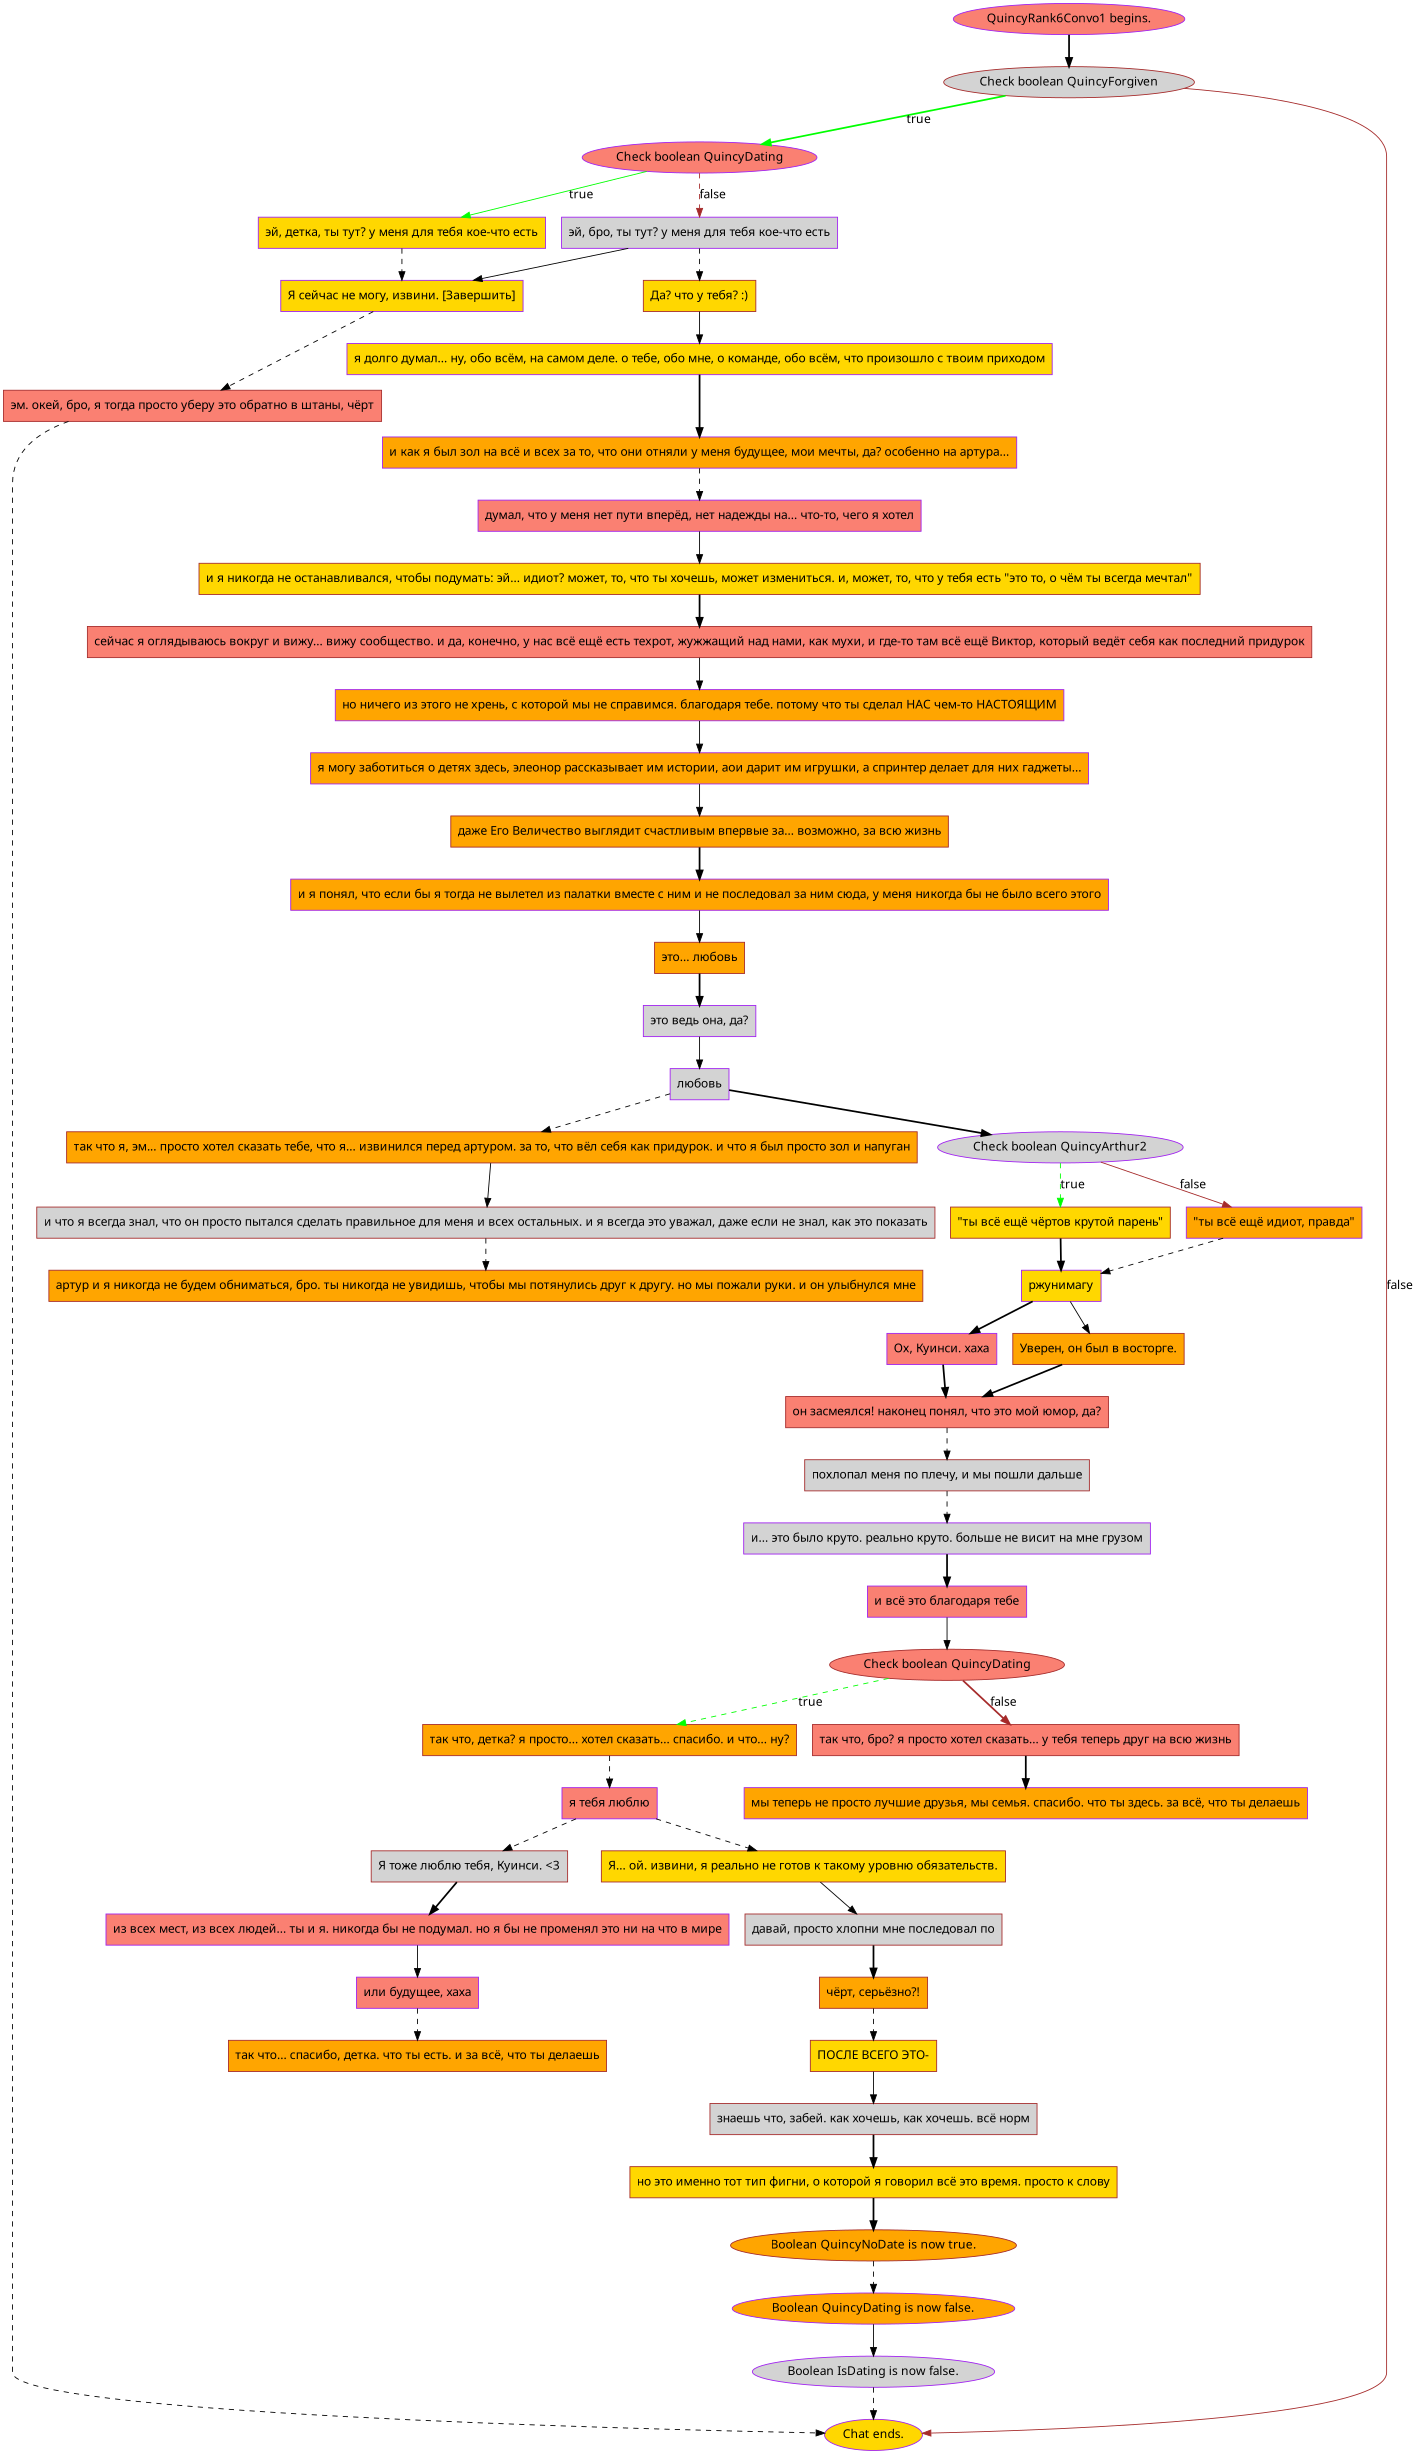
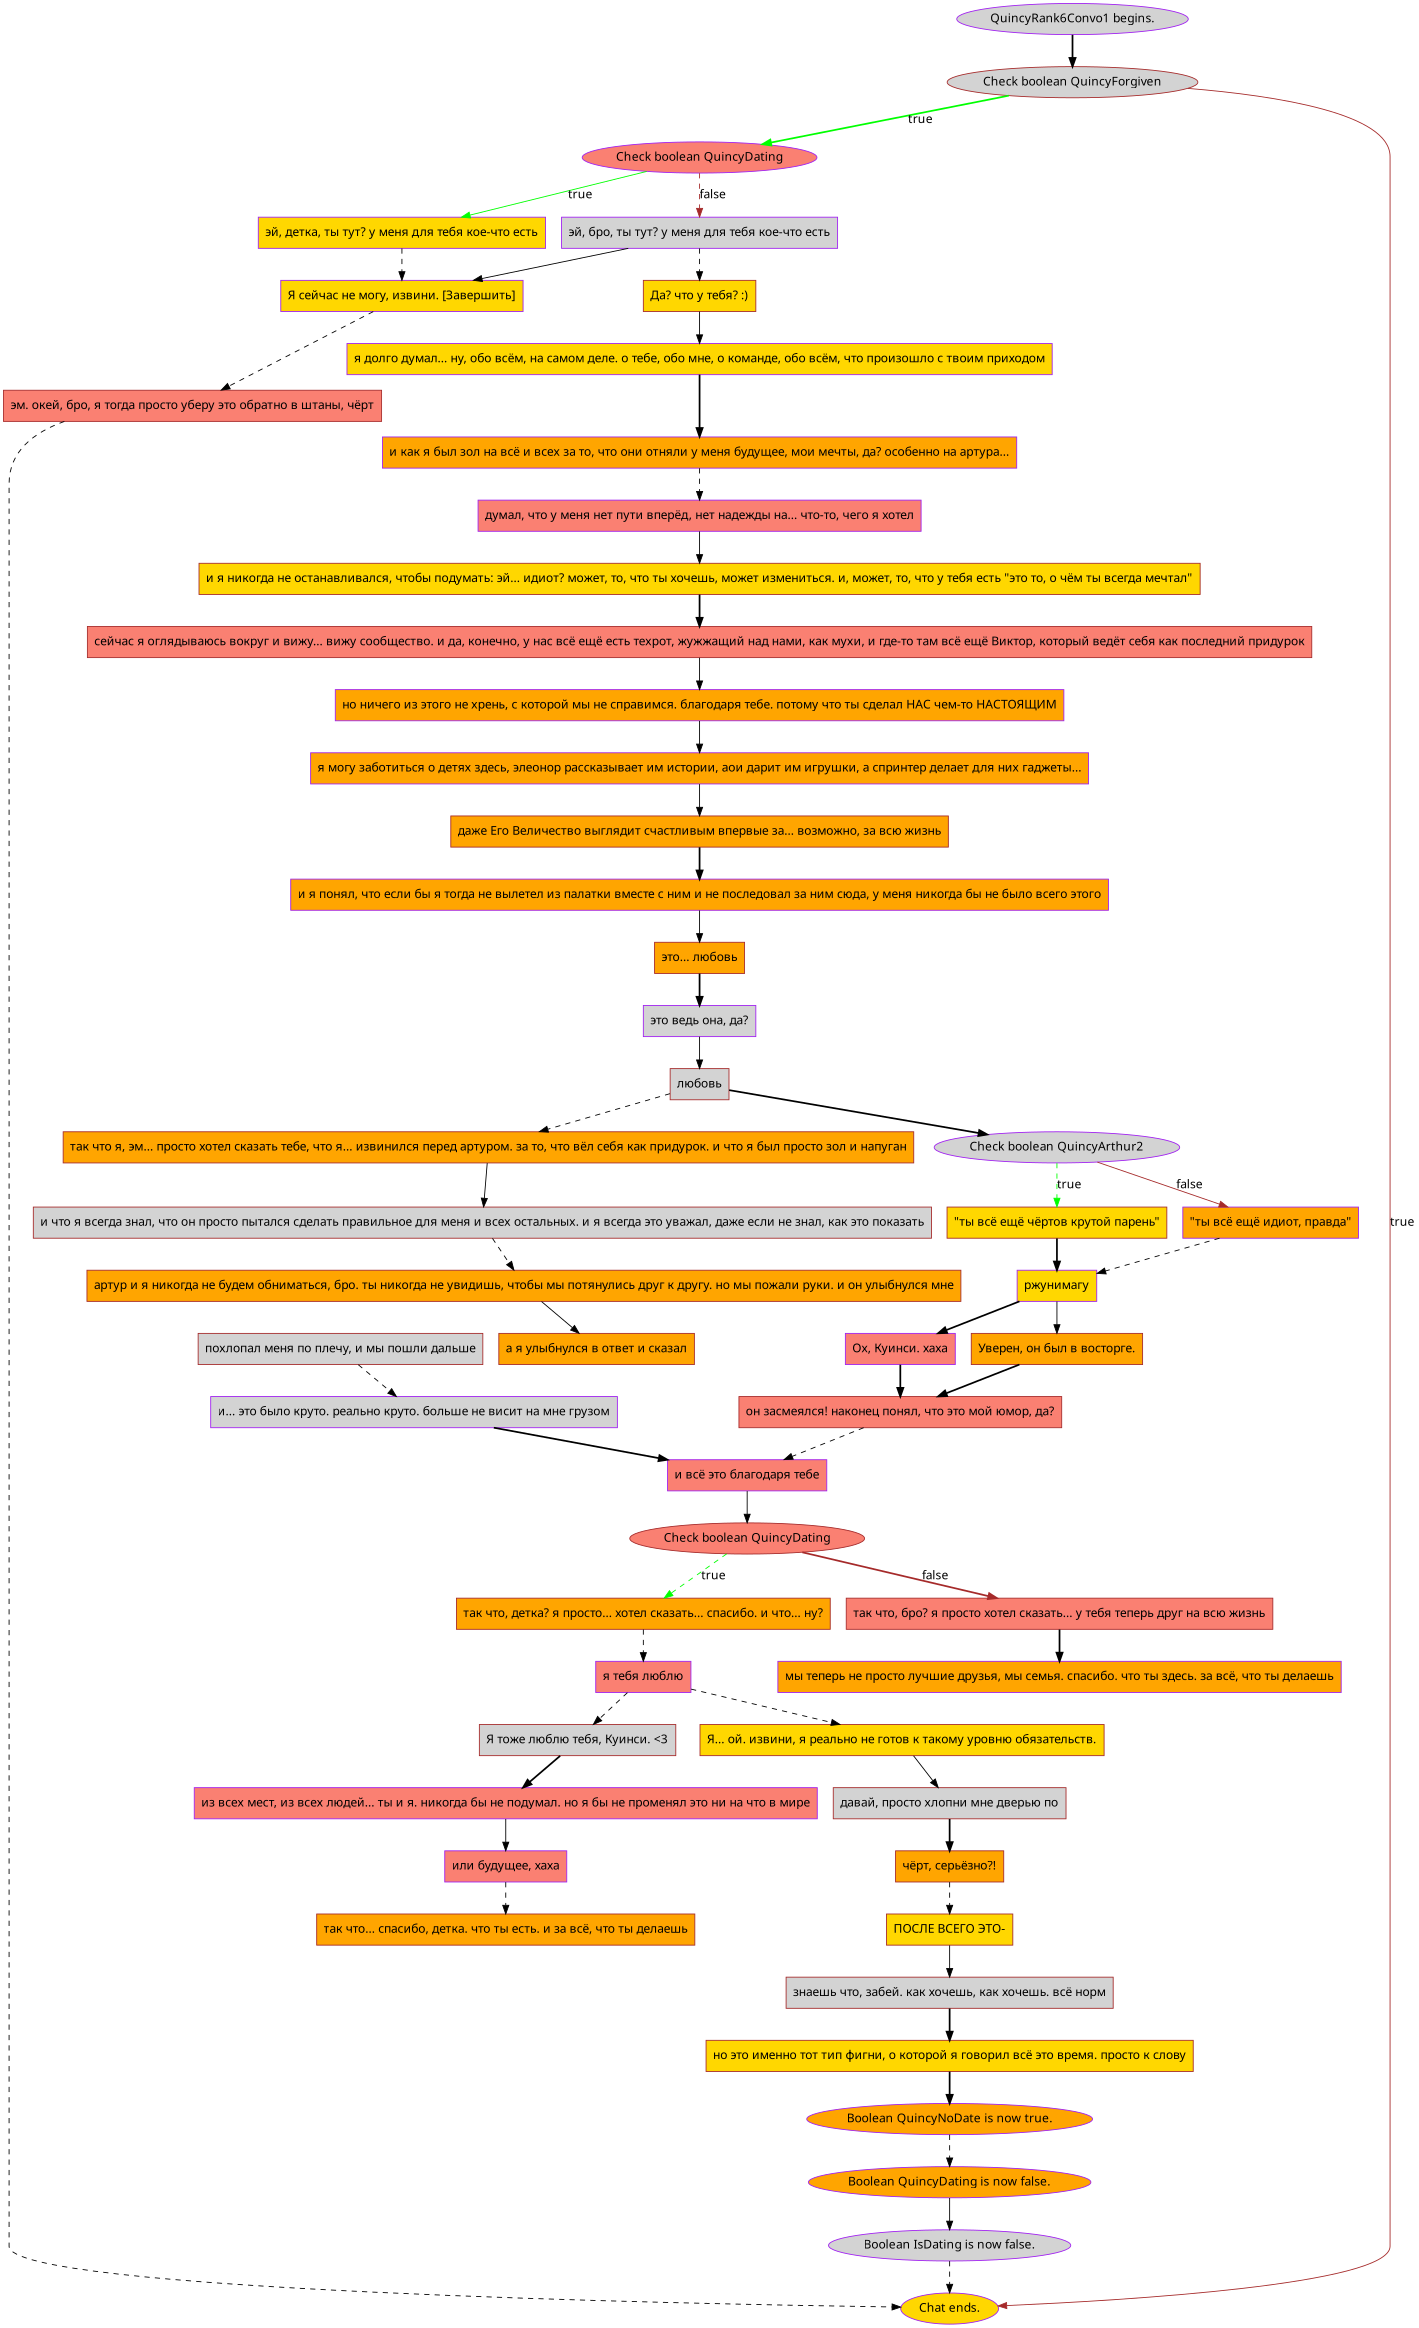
node "QuincyRank6Convo1 begins.": fillcolor salmon -> lightgrey
node "любовь": color purple -> brown
edge "Check boolean QuincyForgiven" -> "Chat ends.": label "false" -> "true"
node "а я улыбнулся в ответ и сказал": added
edge "он засмеялся! наконец понял, что это мой юмор, да?" -> "похлопал меня по плечу, и мы пошли дальше": now "он засмеялся! наконец понял, что это мой юмор, да?" -> "и всё это благодаря тебе"
node "давай, просто хлопни мне последовал по": label "давай, просто хлопни мне последовал по" -> "давай, просто хлопни мне дверью по"
node "Boolean QuincyNoDate is now true.": color brown -> purple
